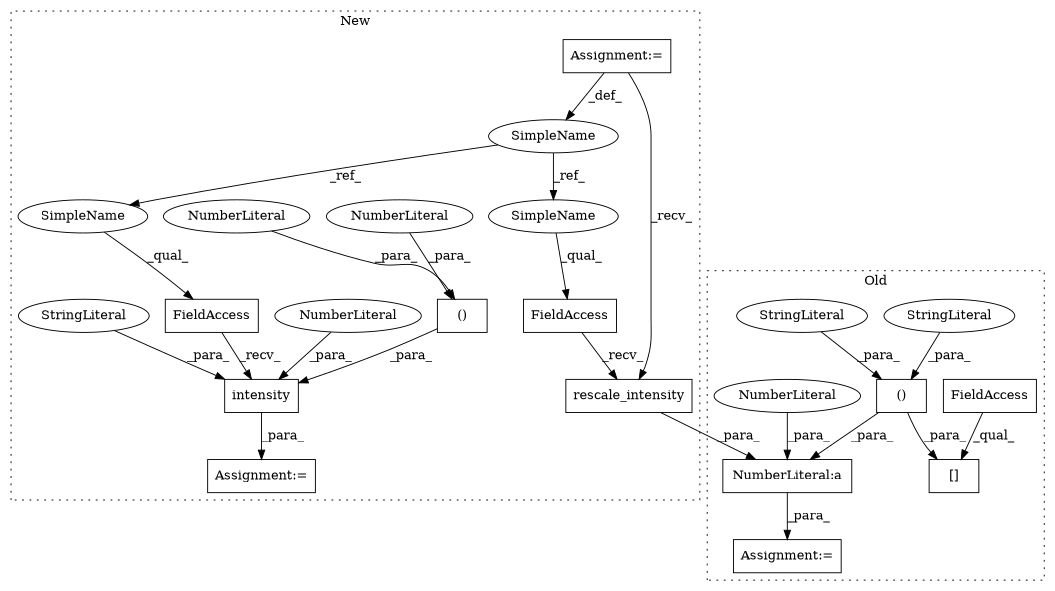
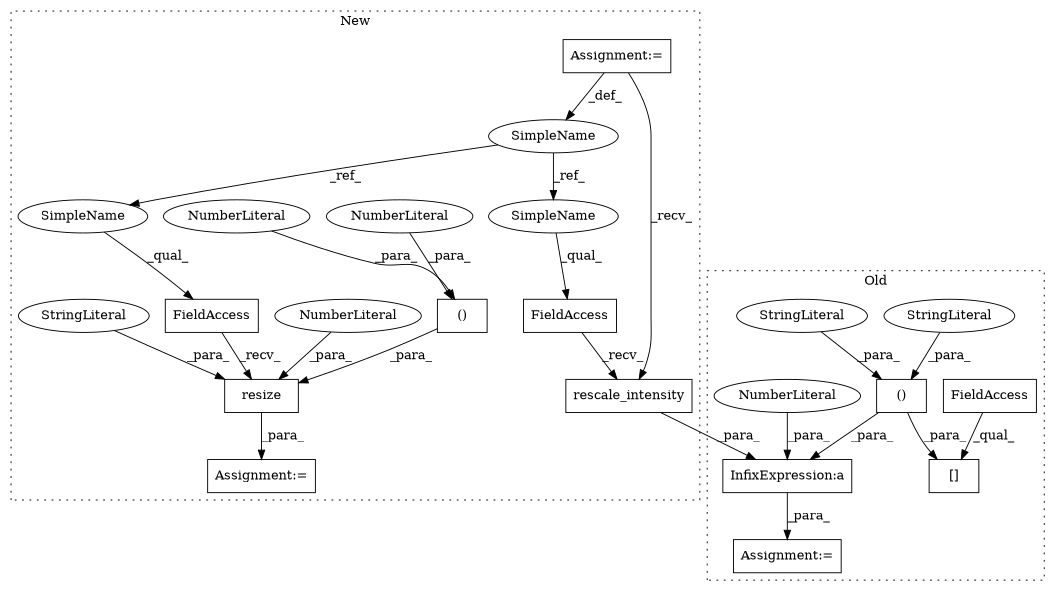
node "intensity": label "intensity" -> "resize"
node "NumberLiteral:a": label "NumberLiteral:a" -> "InfixExpression:a"
